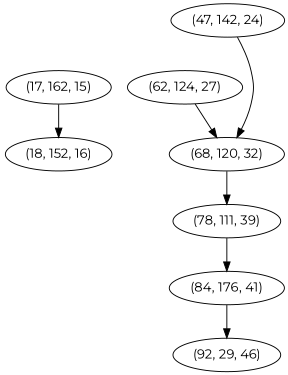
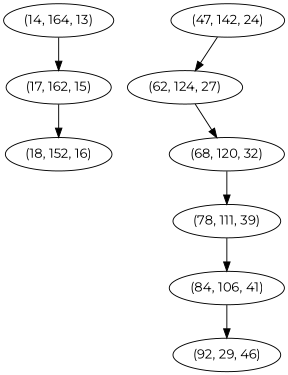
node "(14, 164, 13)": added
edge "(47, 142, 24)" -> "(68, 120, 32)": now "(47, 142, 24)" -> "(62, 124, 27)"
node "(84, 176, 41)": label "(84, 176, 41)" -> "(84, 106, 41)"
